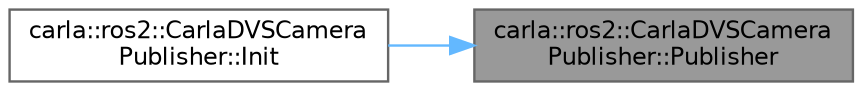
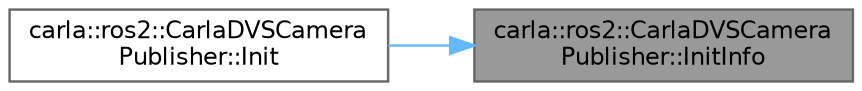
node "carla::ros2::CarlaDVSCamera Publisher::Publisher": label "carla::ros2::CarlaDVSCamera Publisher::Publisher" -> "carla::ros2::CarlaDVSCamera Publisher::InitInfo"
